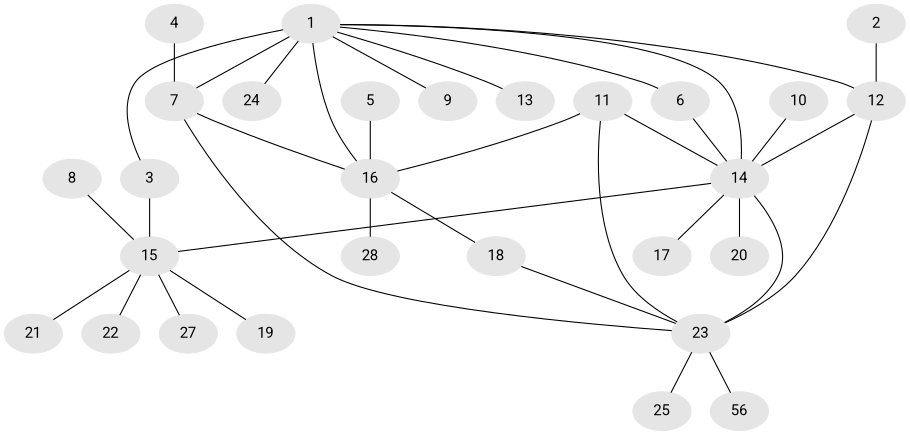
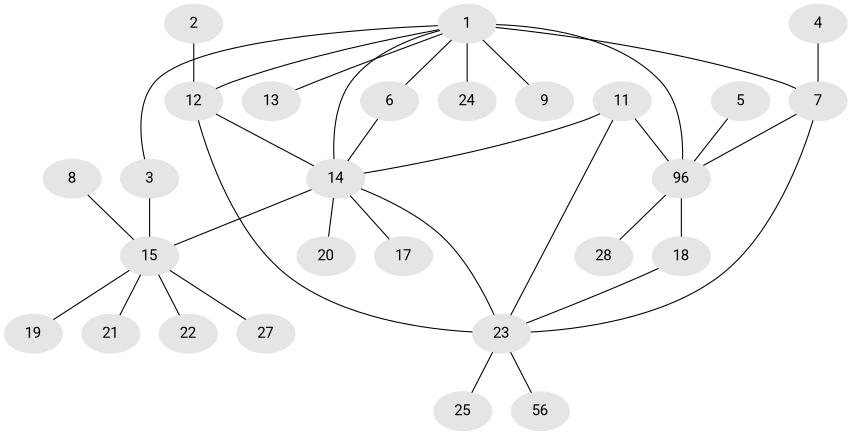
node "10": removed
node "16": label "16" -> "96"
